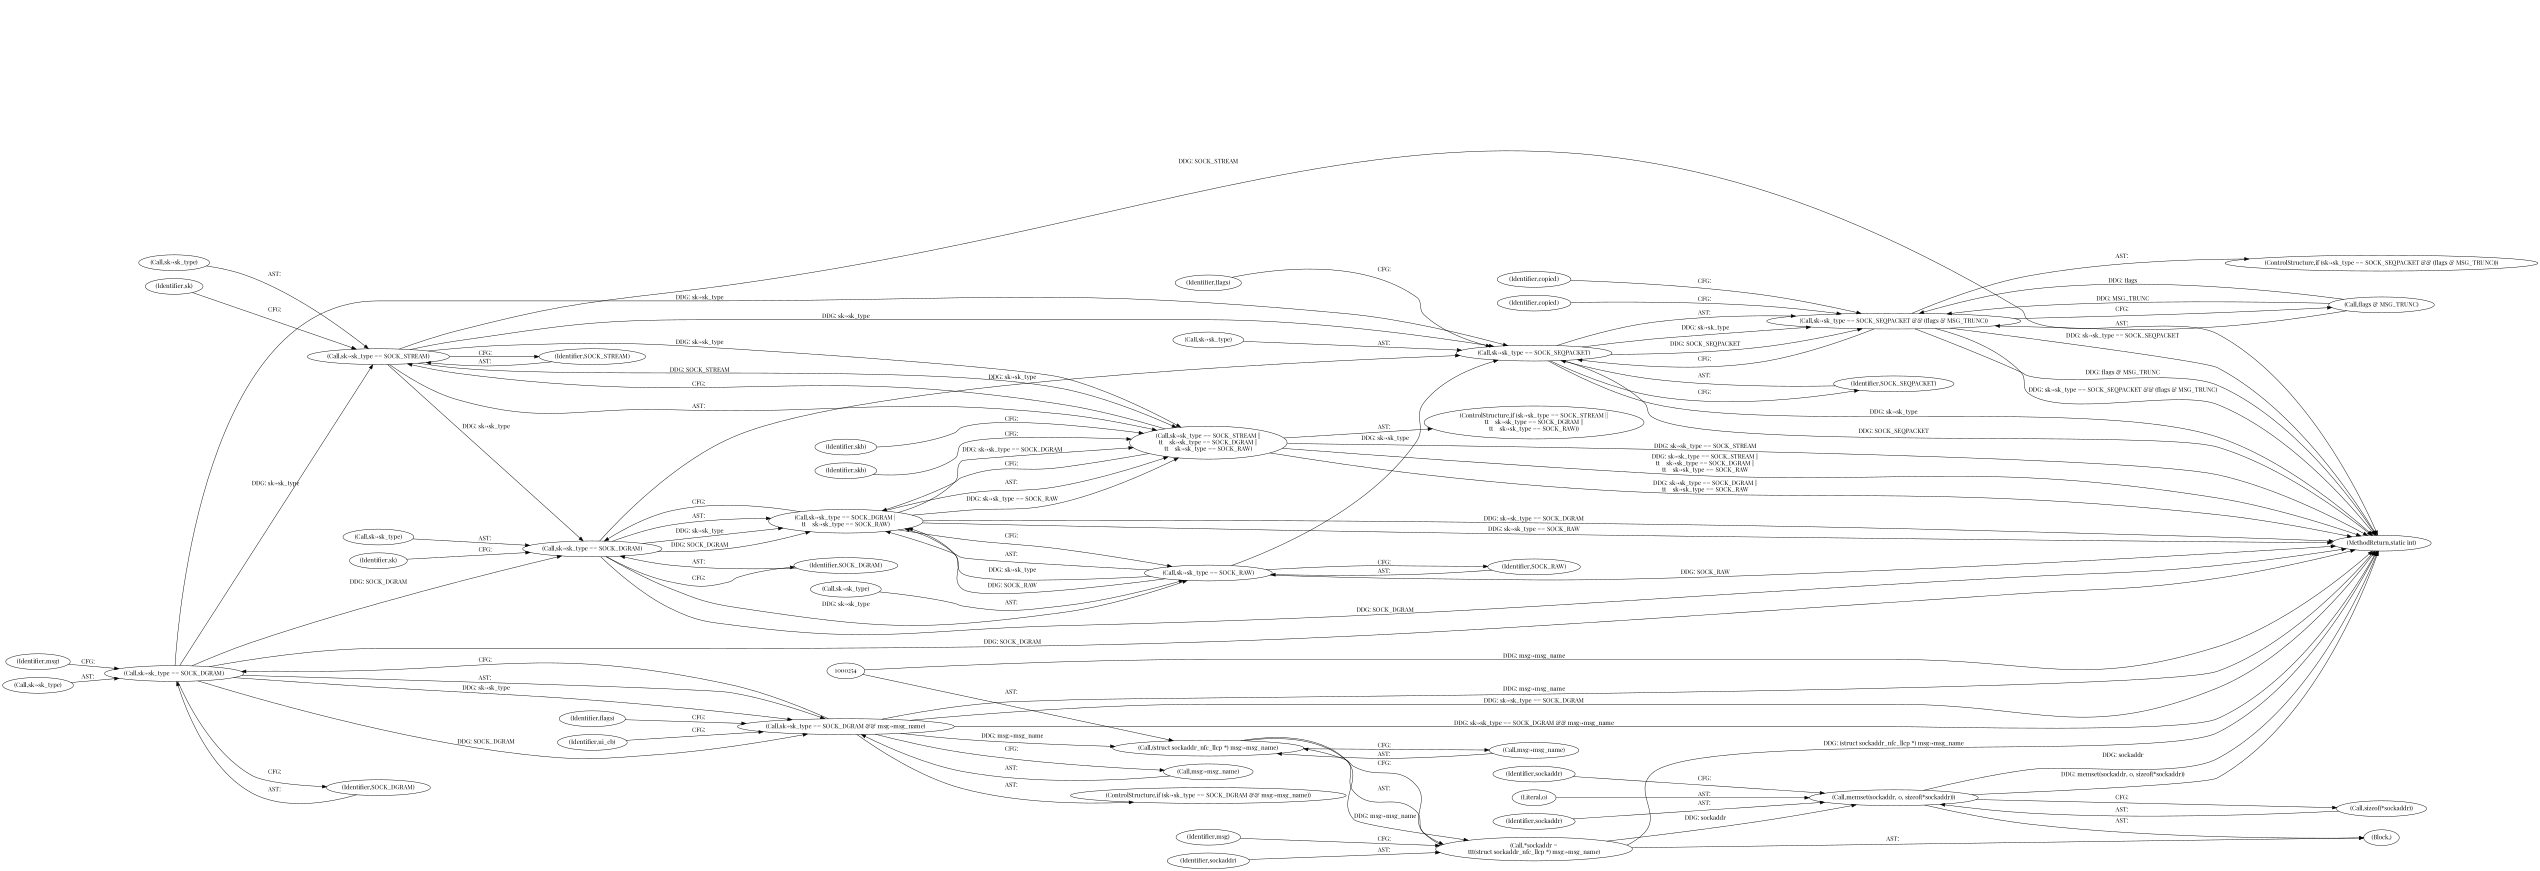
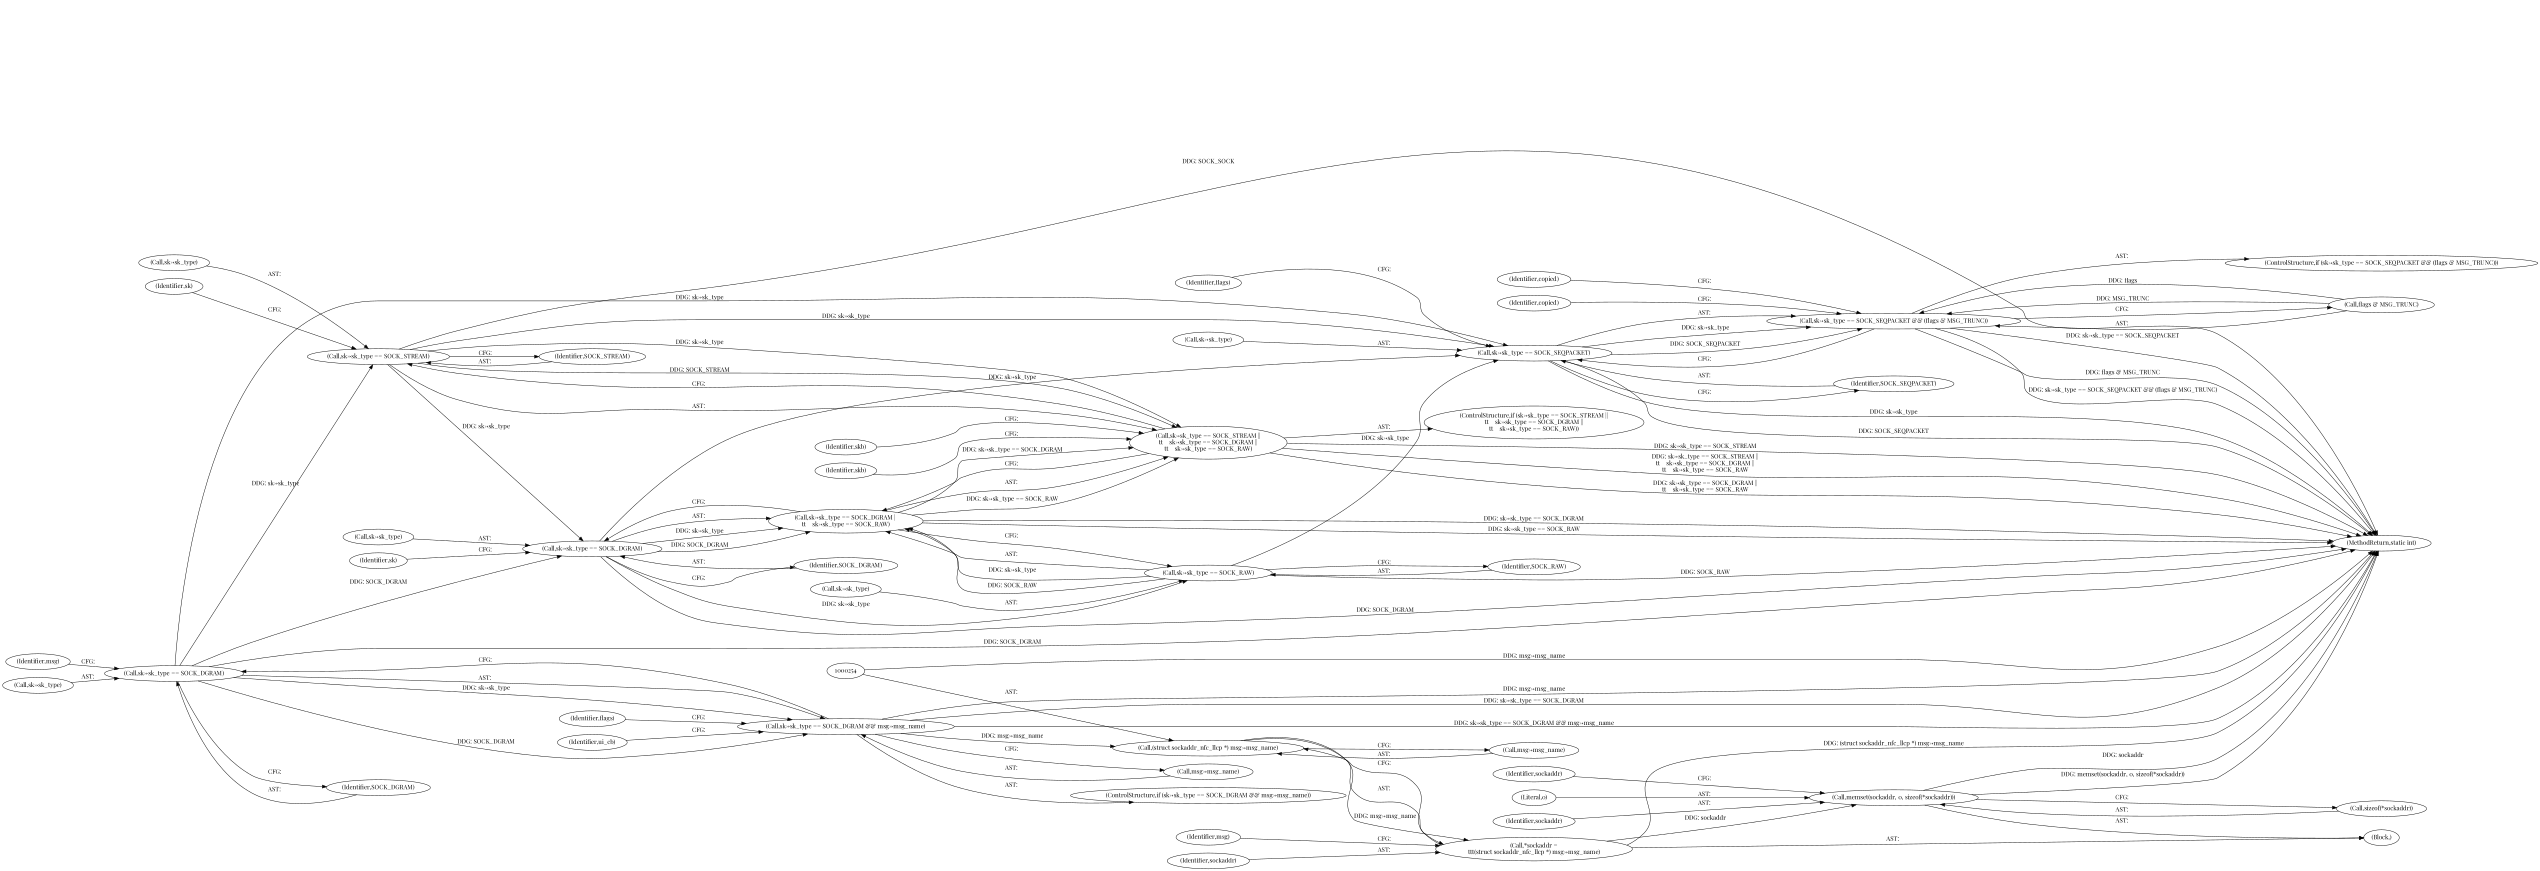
edge "(Call,sk->sk_type == SOCK_STREAM)" -> "(MethodReturn,static int)": label "DDG: SOCK_STREAM" -> "DDG: SOCK_SOCK"
